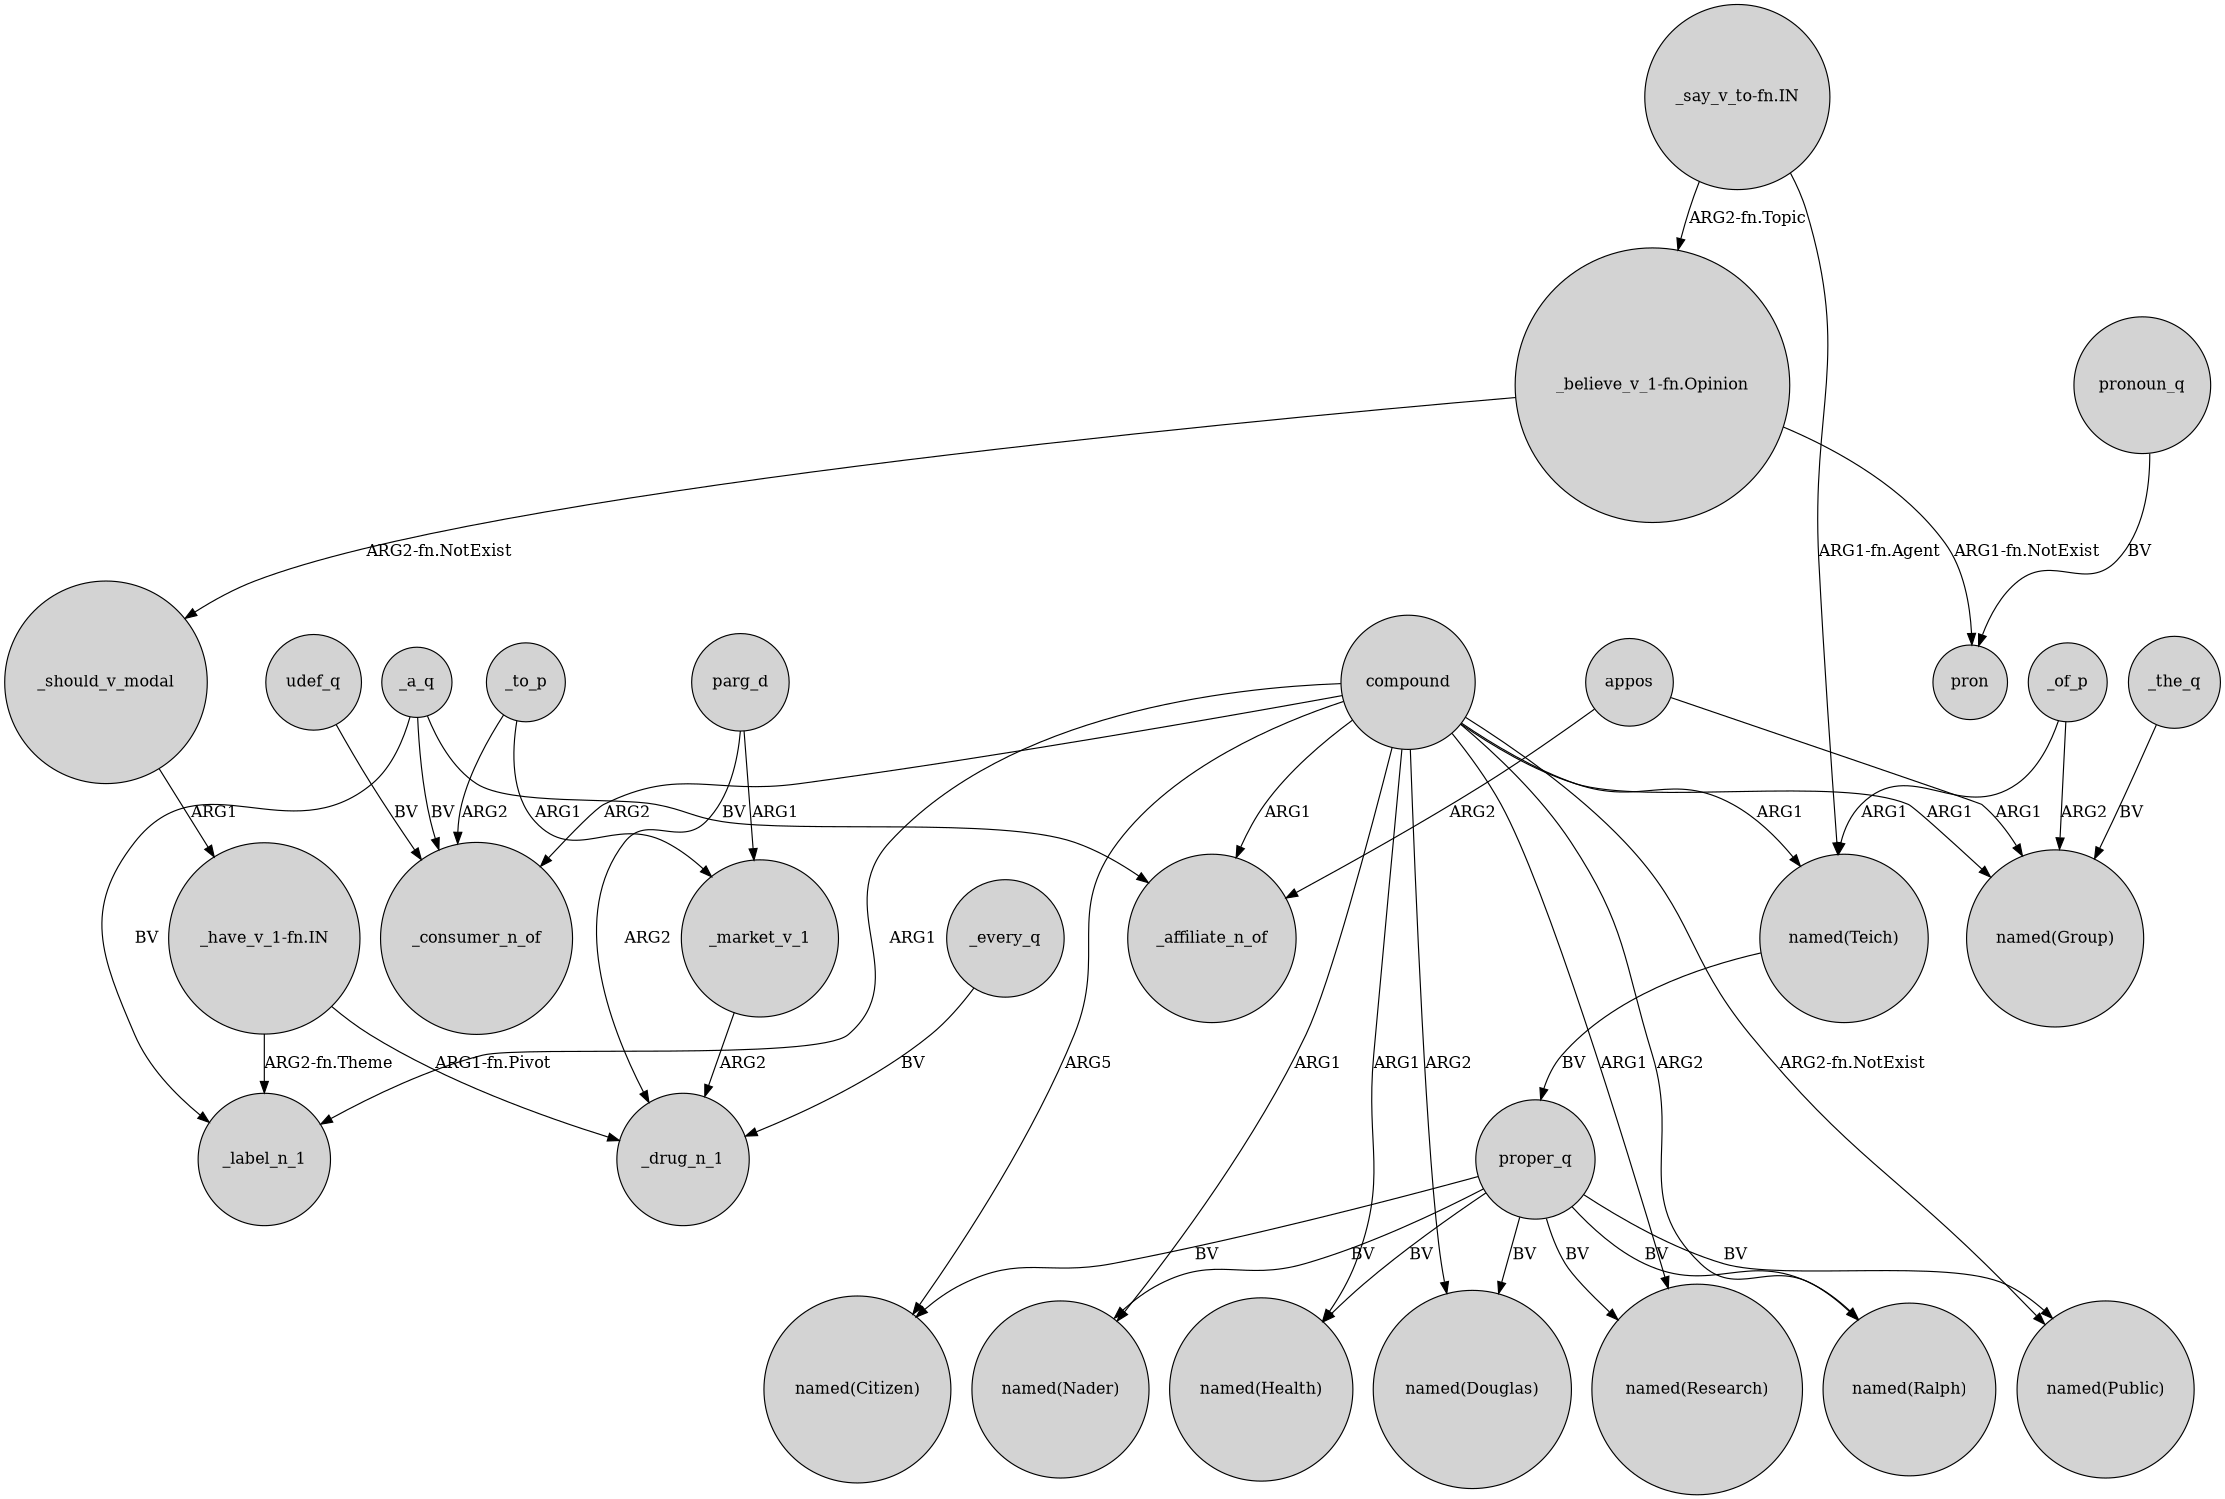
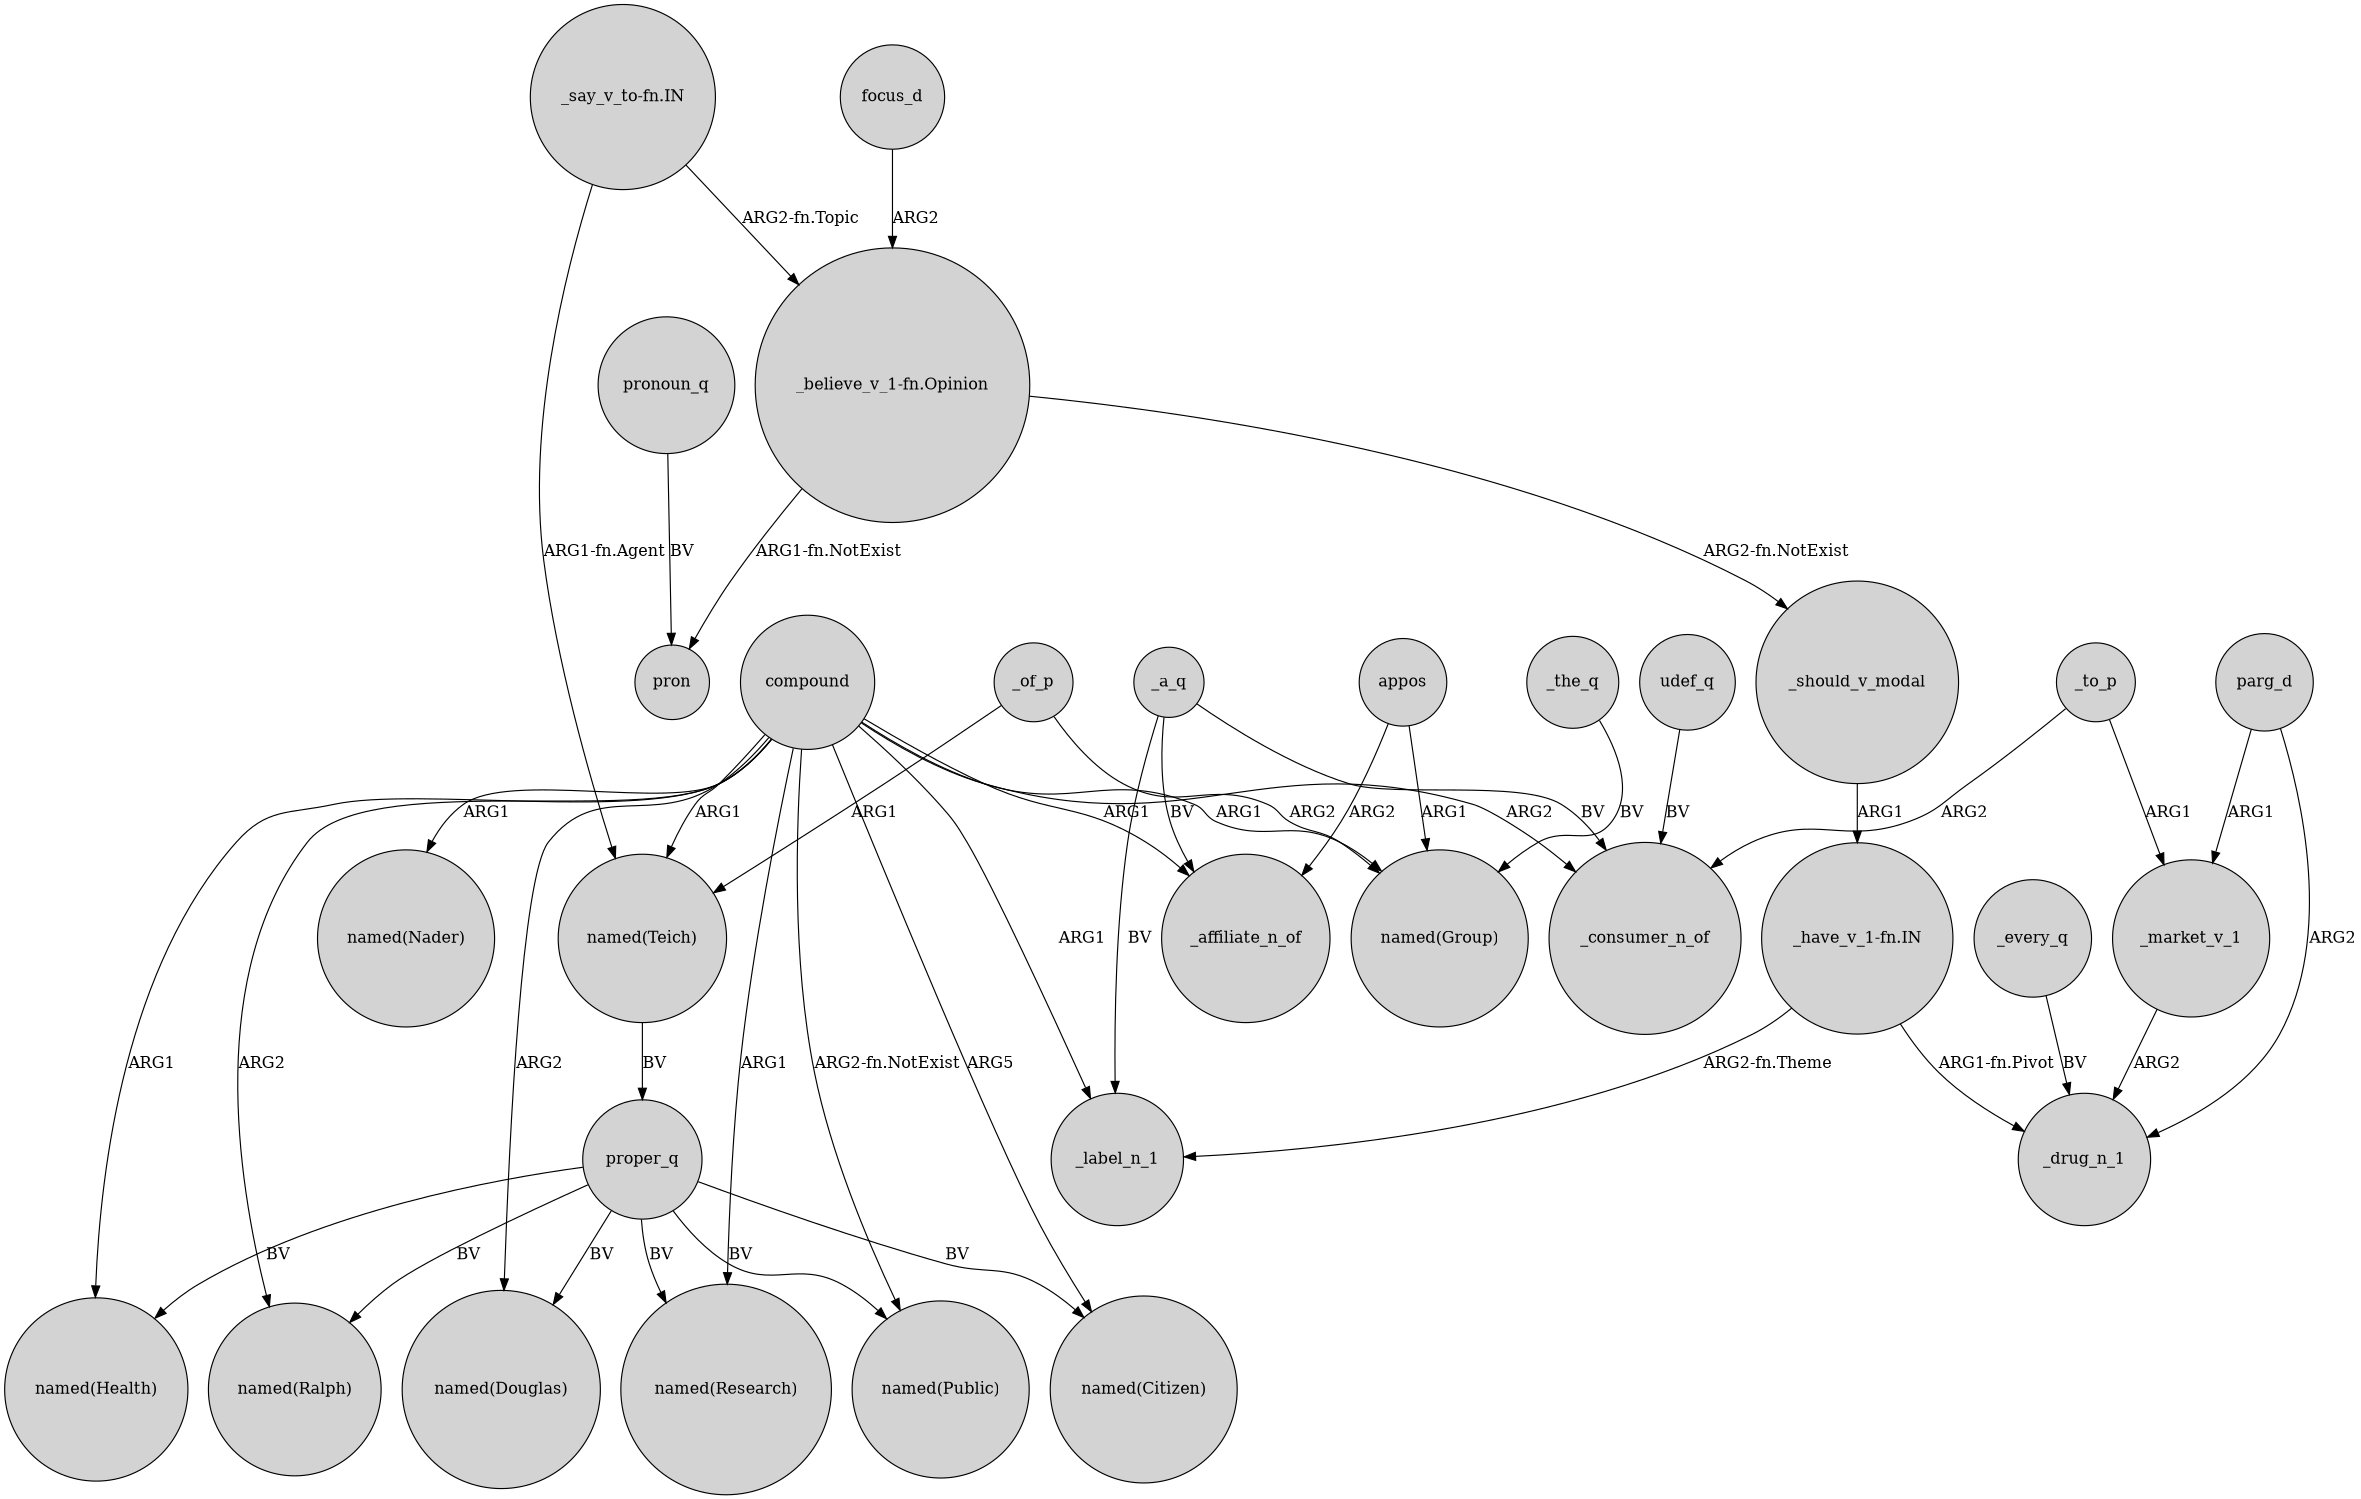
node "focus_d": added
edge "proper_q" -> "named(Nader)": removed, label "BV"
